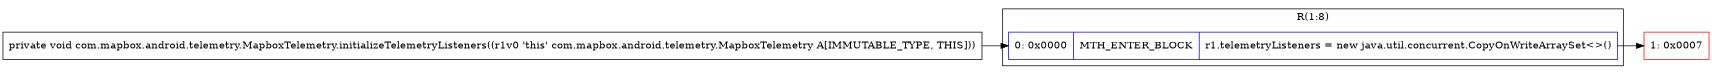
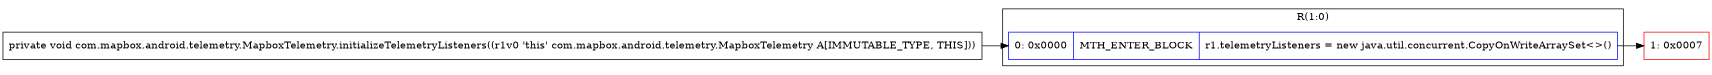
cluster "R(1:8)": label "R(1:8)" -> "R(1:0)"
